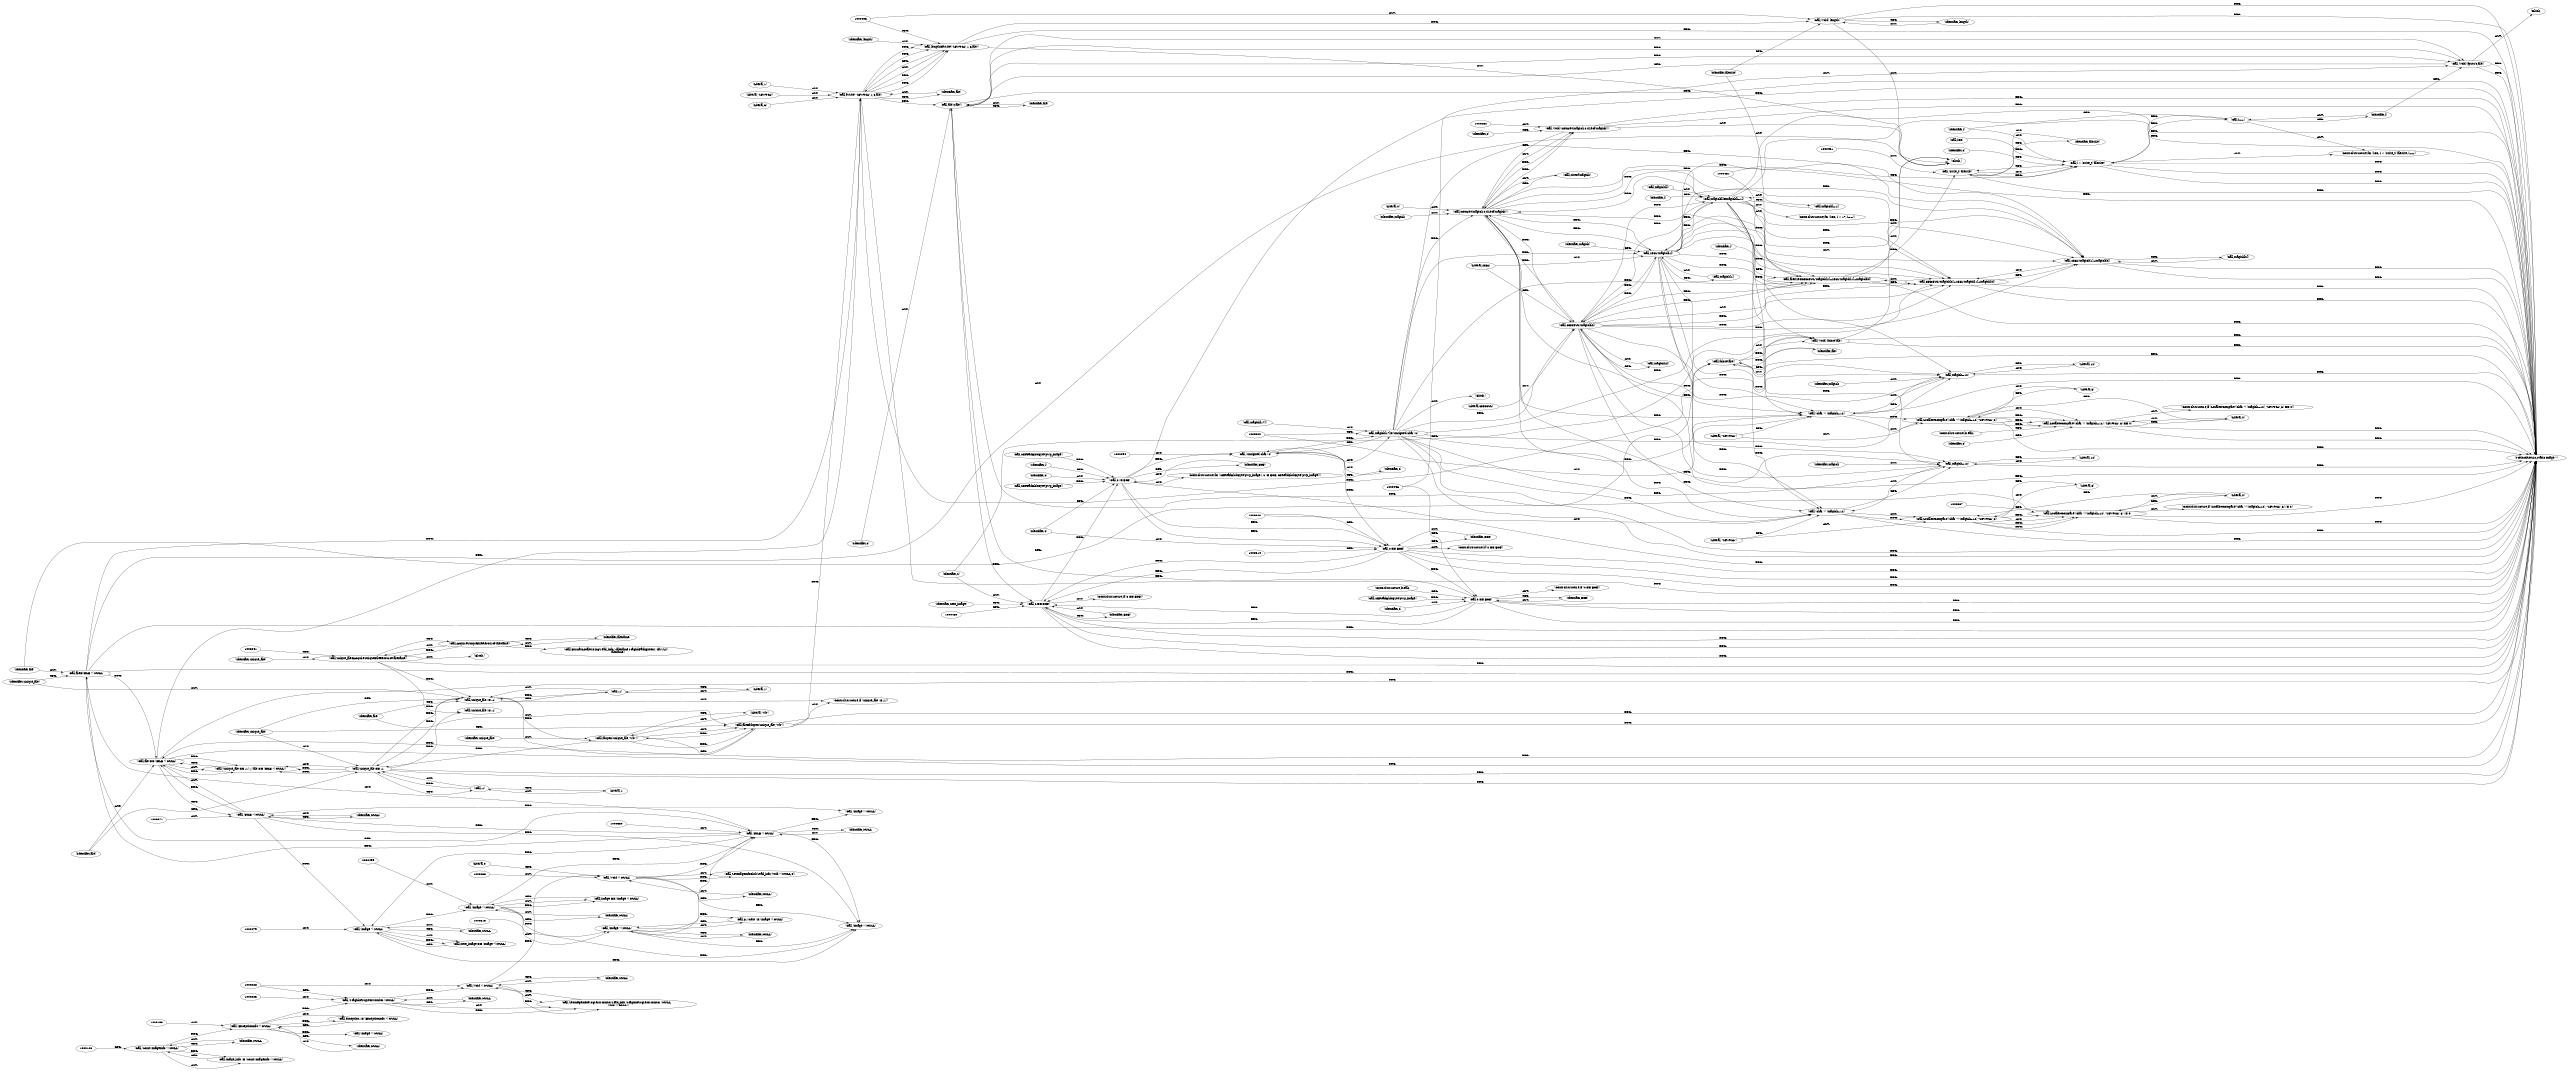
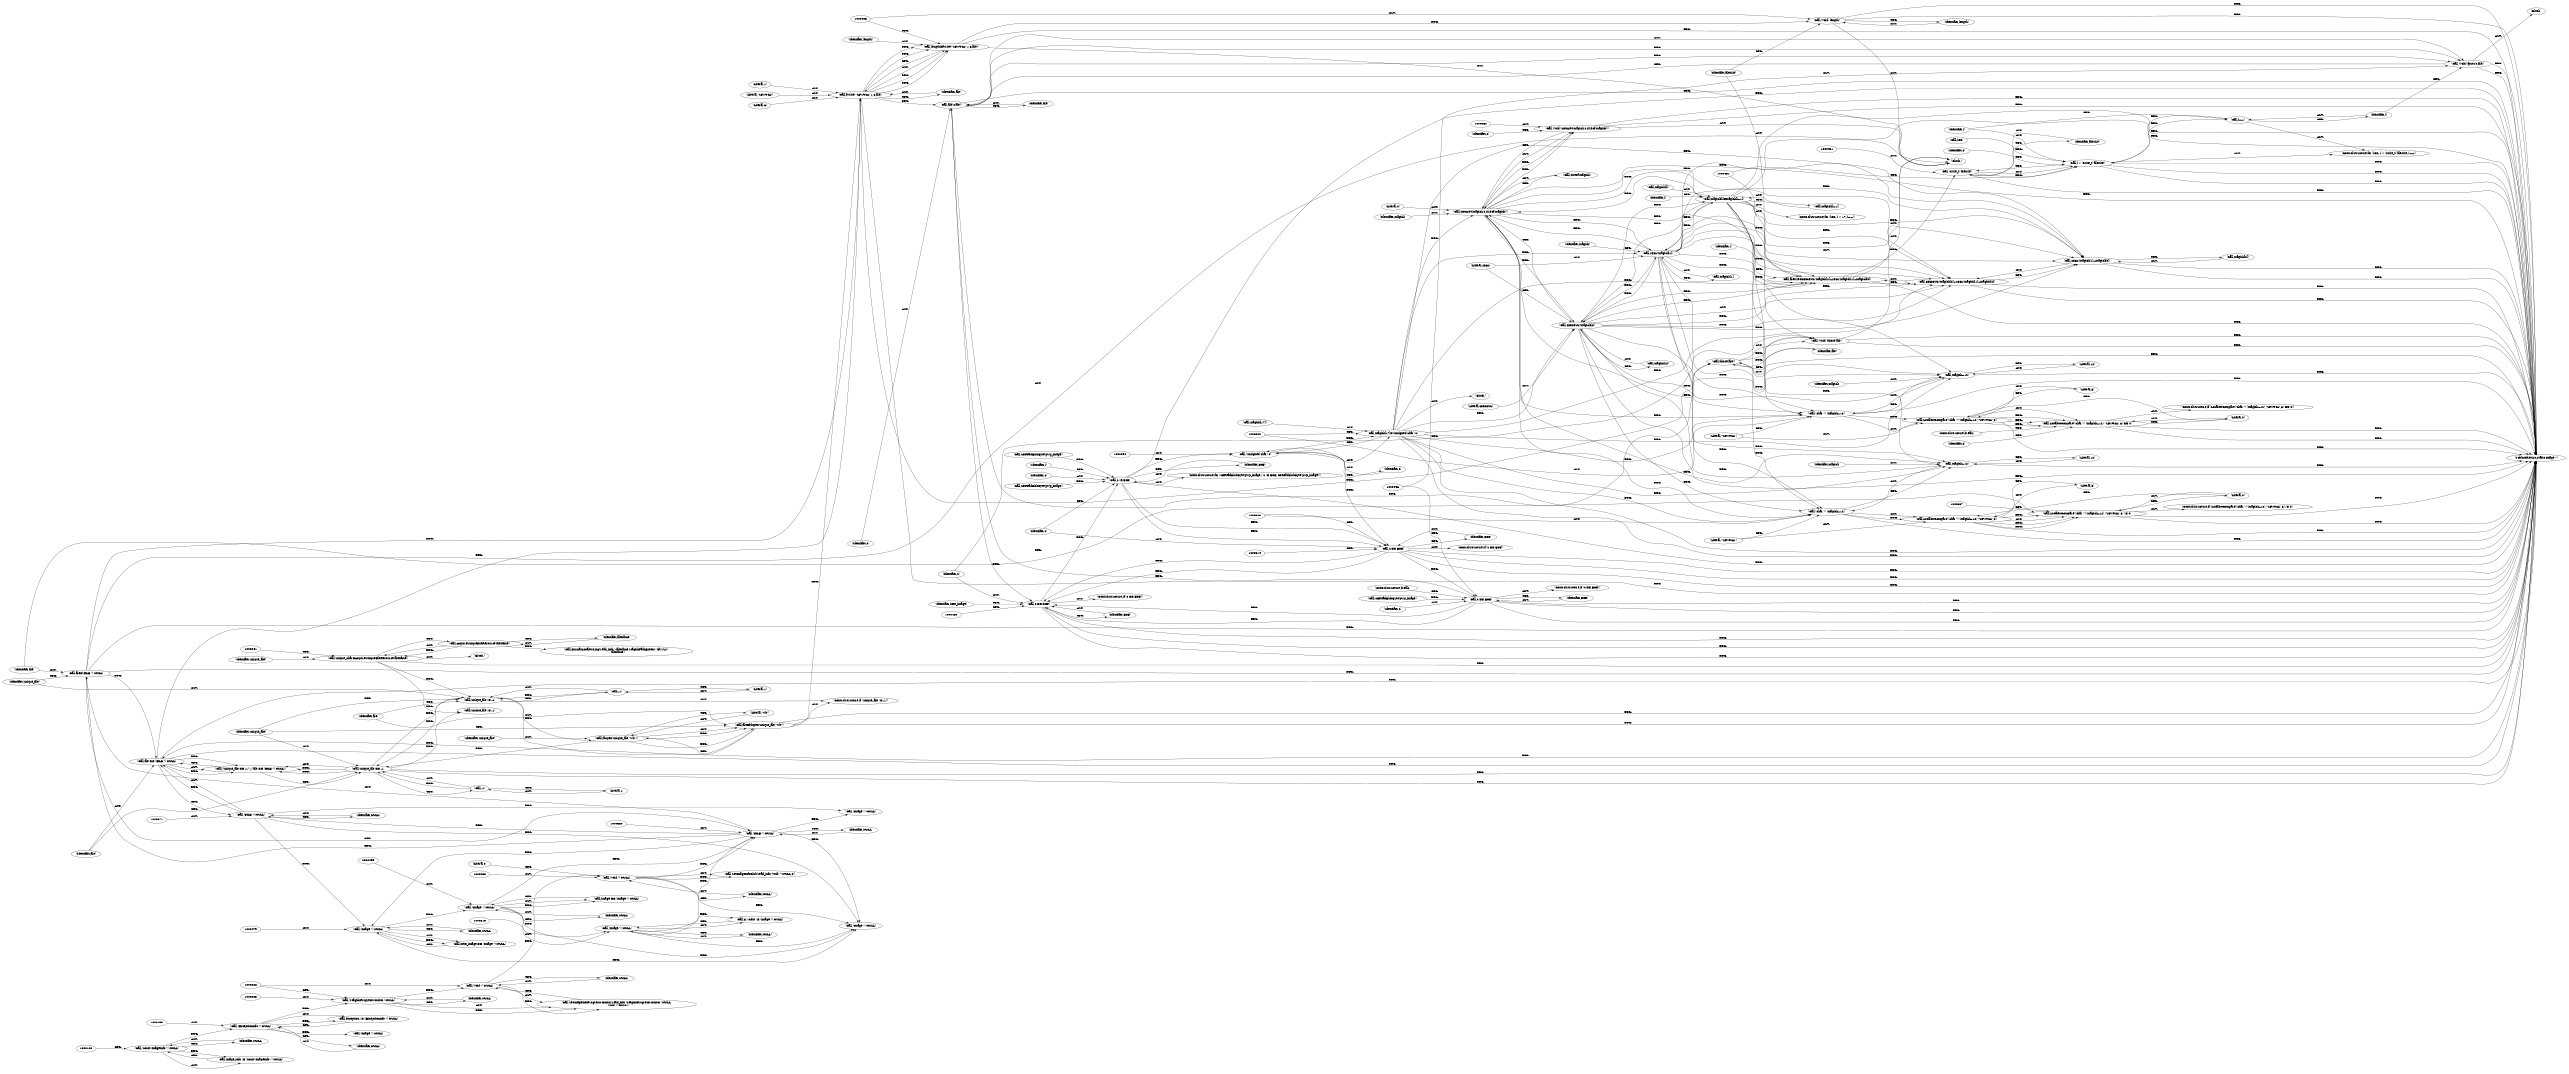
edge "(Call,65535UL*magick[2])" -> "(Call,memset(magick,0,sizeof(magick)))": label "DDG: " -> "CFG: "
node "(Call,unique_file=AcquireUniqueFileResource(filename))": label "(Call,unique_file=AcquireUniqueFileResource(filename))" -> "(Call,unique_char=AcquireUniqueFileResource(filename))"
edge "(Call,(unique_file == -1) || (file == (FILE *) NULL))" -> "(Call,unique_file == -1)": added, label "CFG:"
